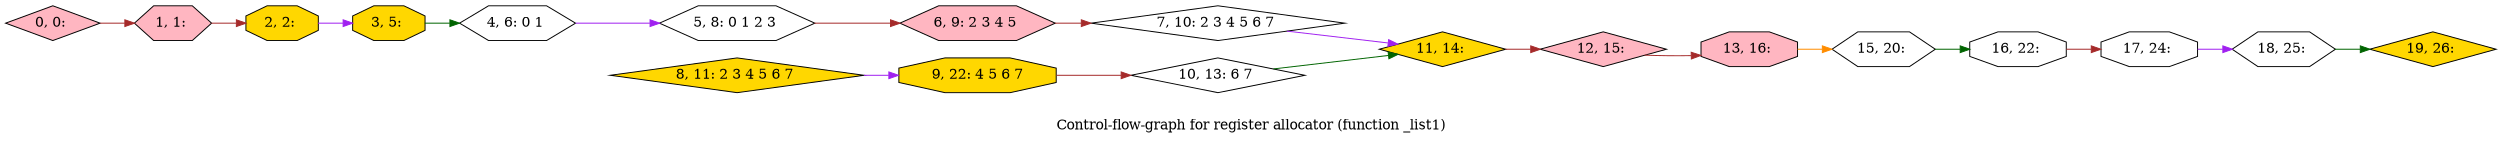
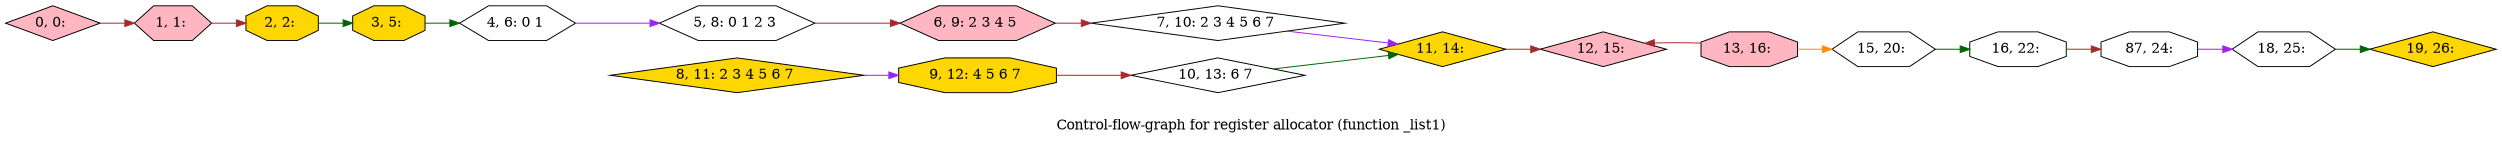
edge "2, 2:" -> "3, 5:": color purple -> darkgreen
node "17, 24:": label "17, 24:" -> "87, 24:"
edge "12, 15:" -> "13, 16:": reversed
node "9, 22: 4 5 6 7": label "9, 22: 4 5 6 7" -> "9, 12: 4 5 6 7"
